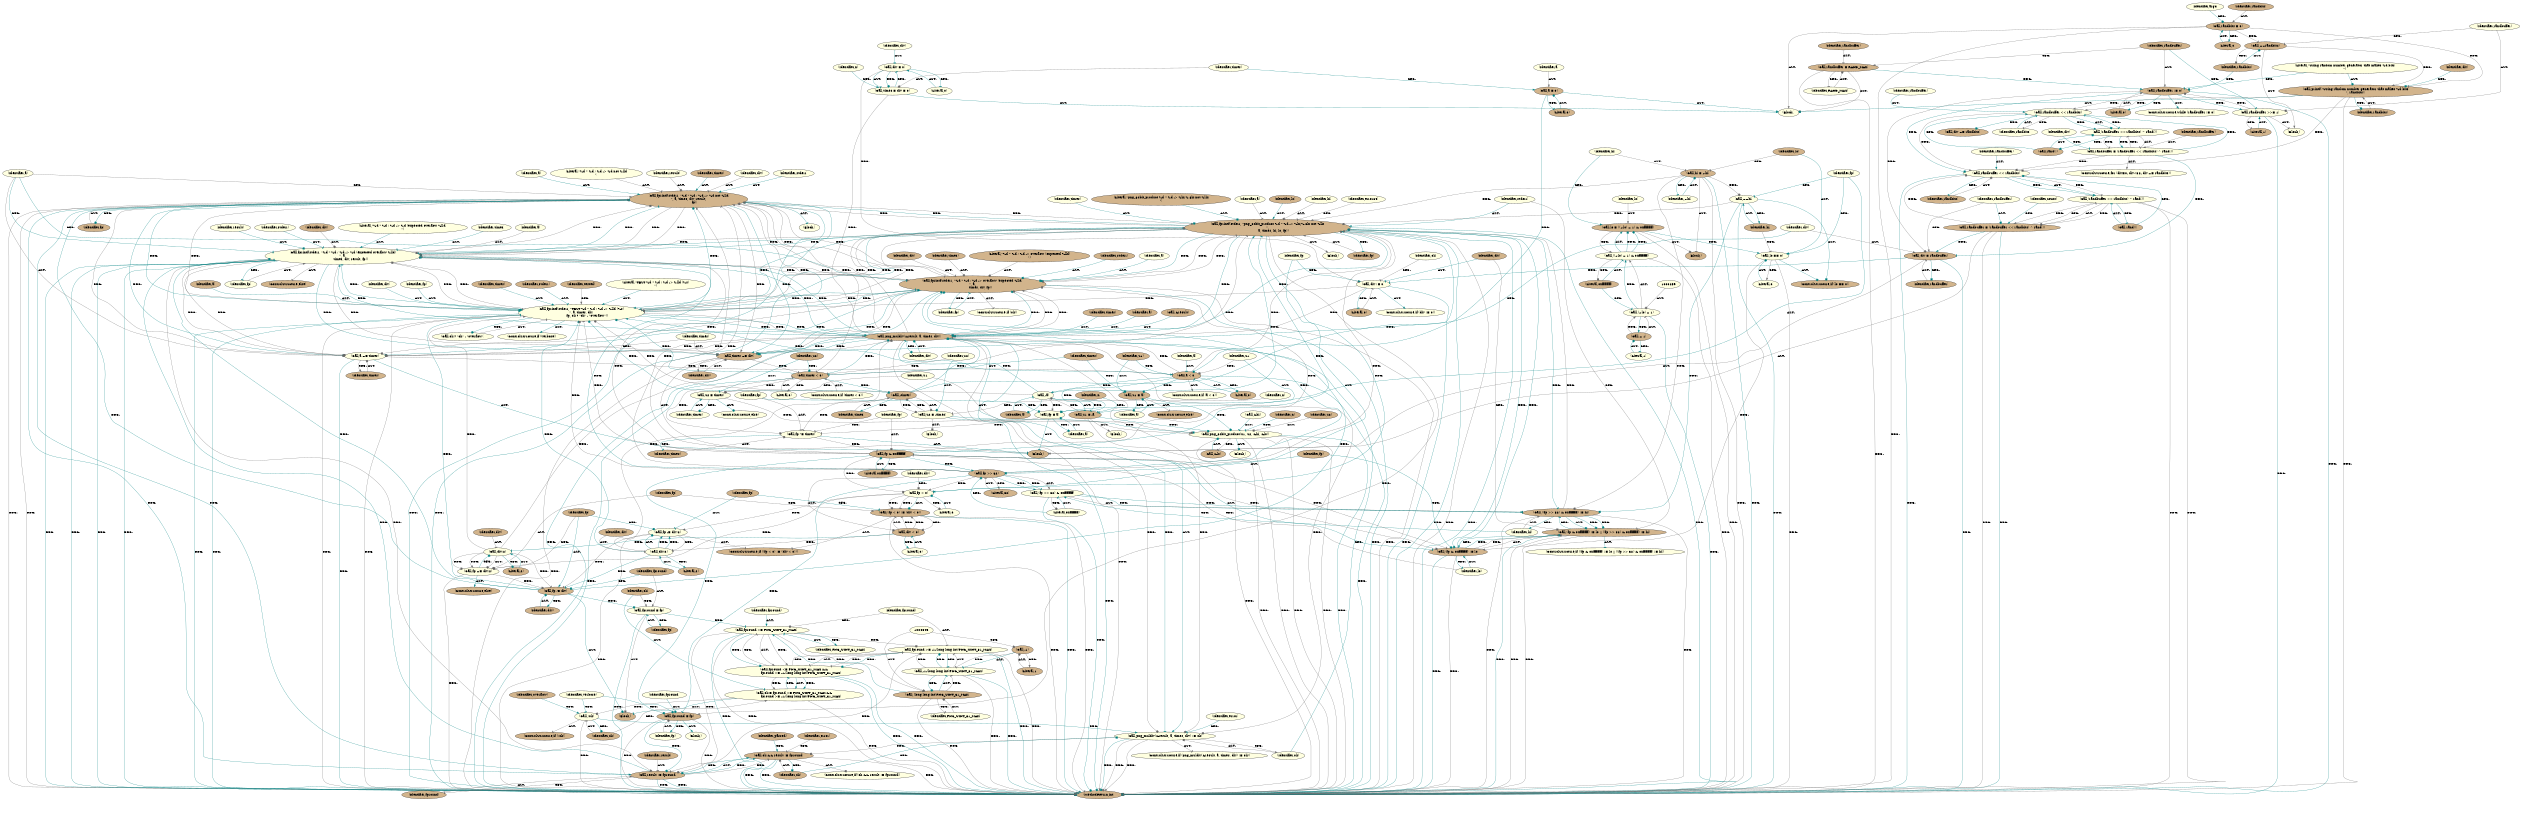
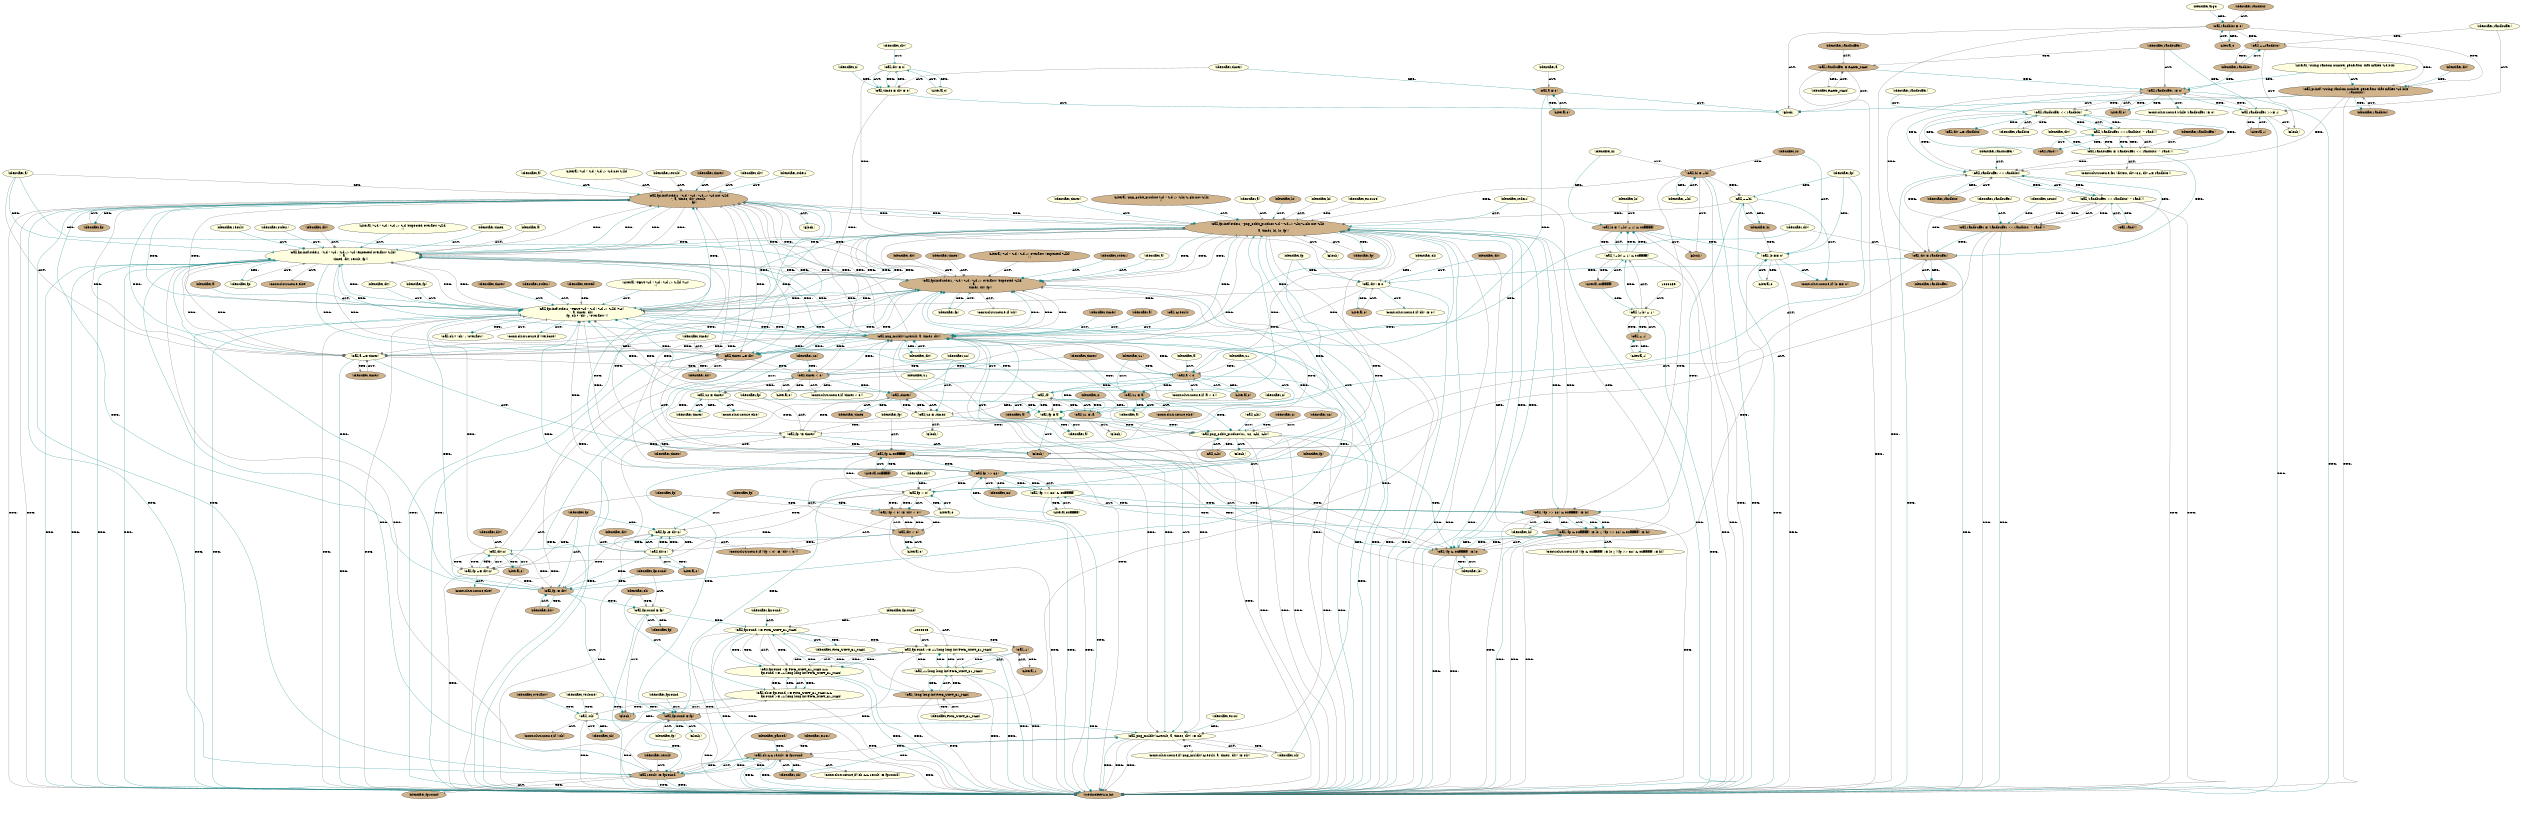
edge "(ControlStructure,if (times < 0))" -> "(Call,times < 0)": reversed
node "(Literal,32)": label "(Literal,32)" -> "(Identifier,32)"
edge "(Call,u2 = -times)" -> "(MethodReturn,int)": removed, label "DDG:"
edge "1000345" -> "(Call,(long long int)PNG_UINT_31_MAX)": now "1000345" -> "(Call,fpround >= -1-(long long int)PNG_UINT_31_MAX)"
